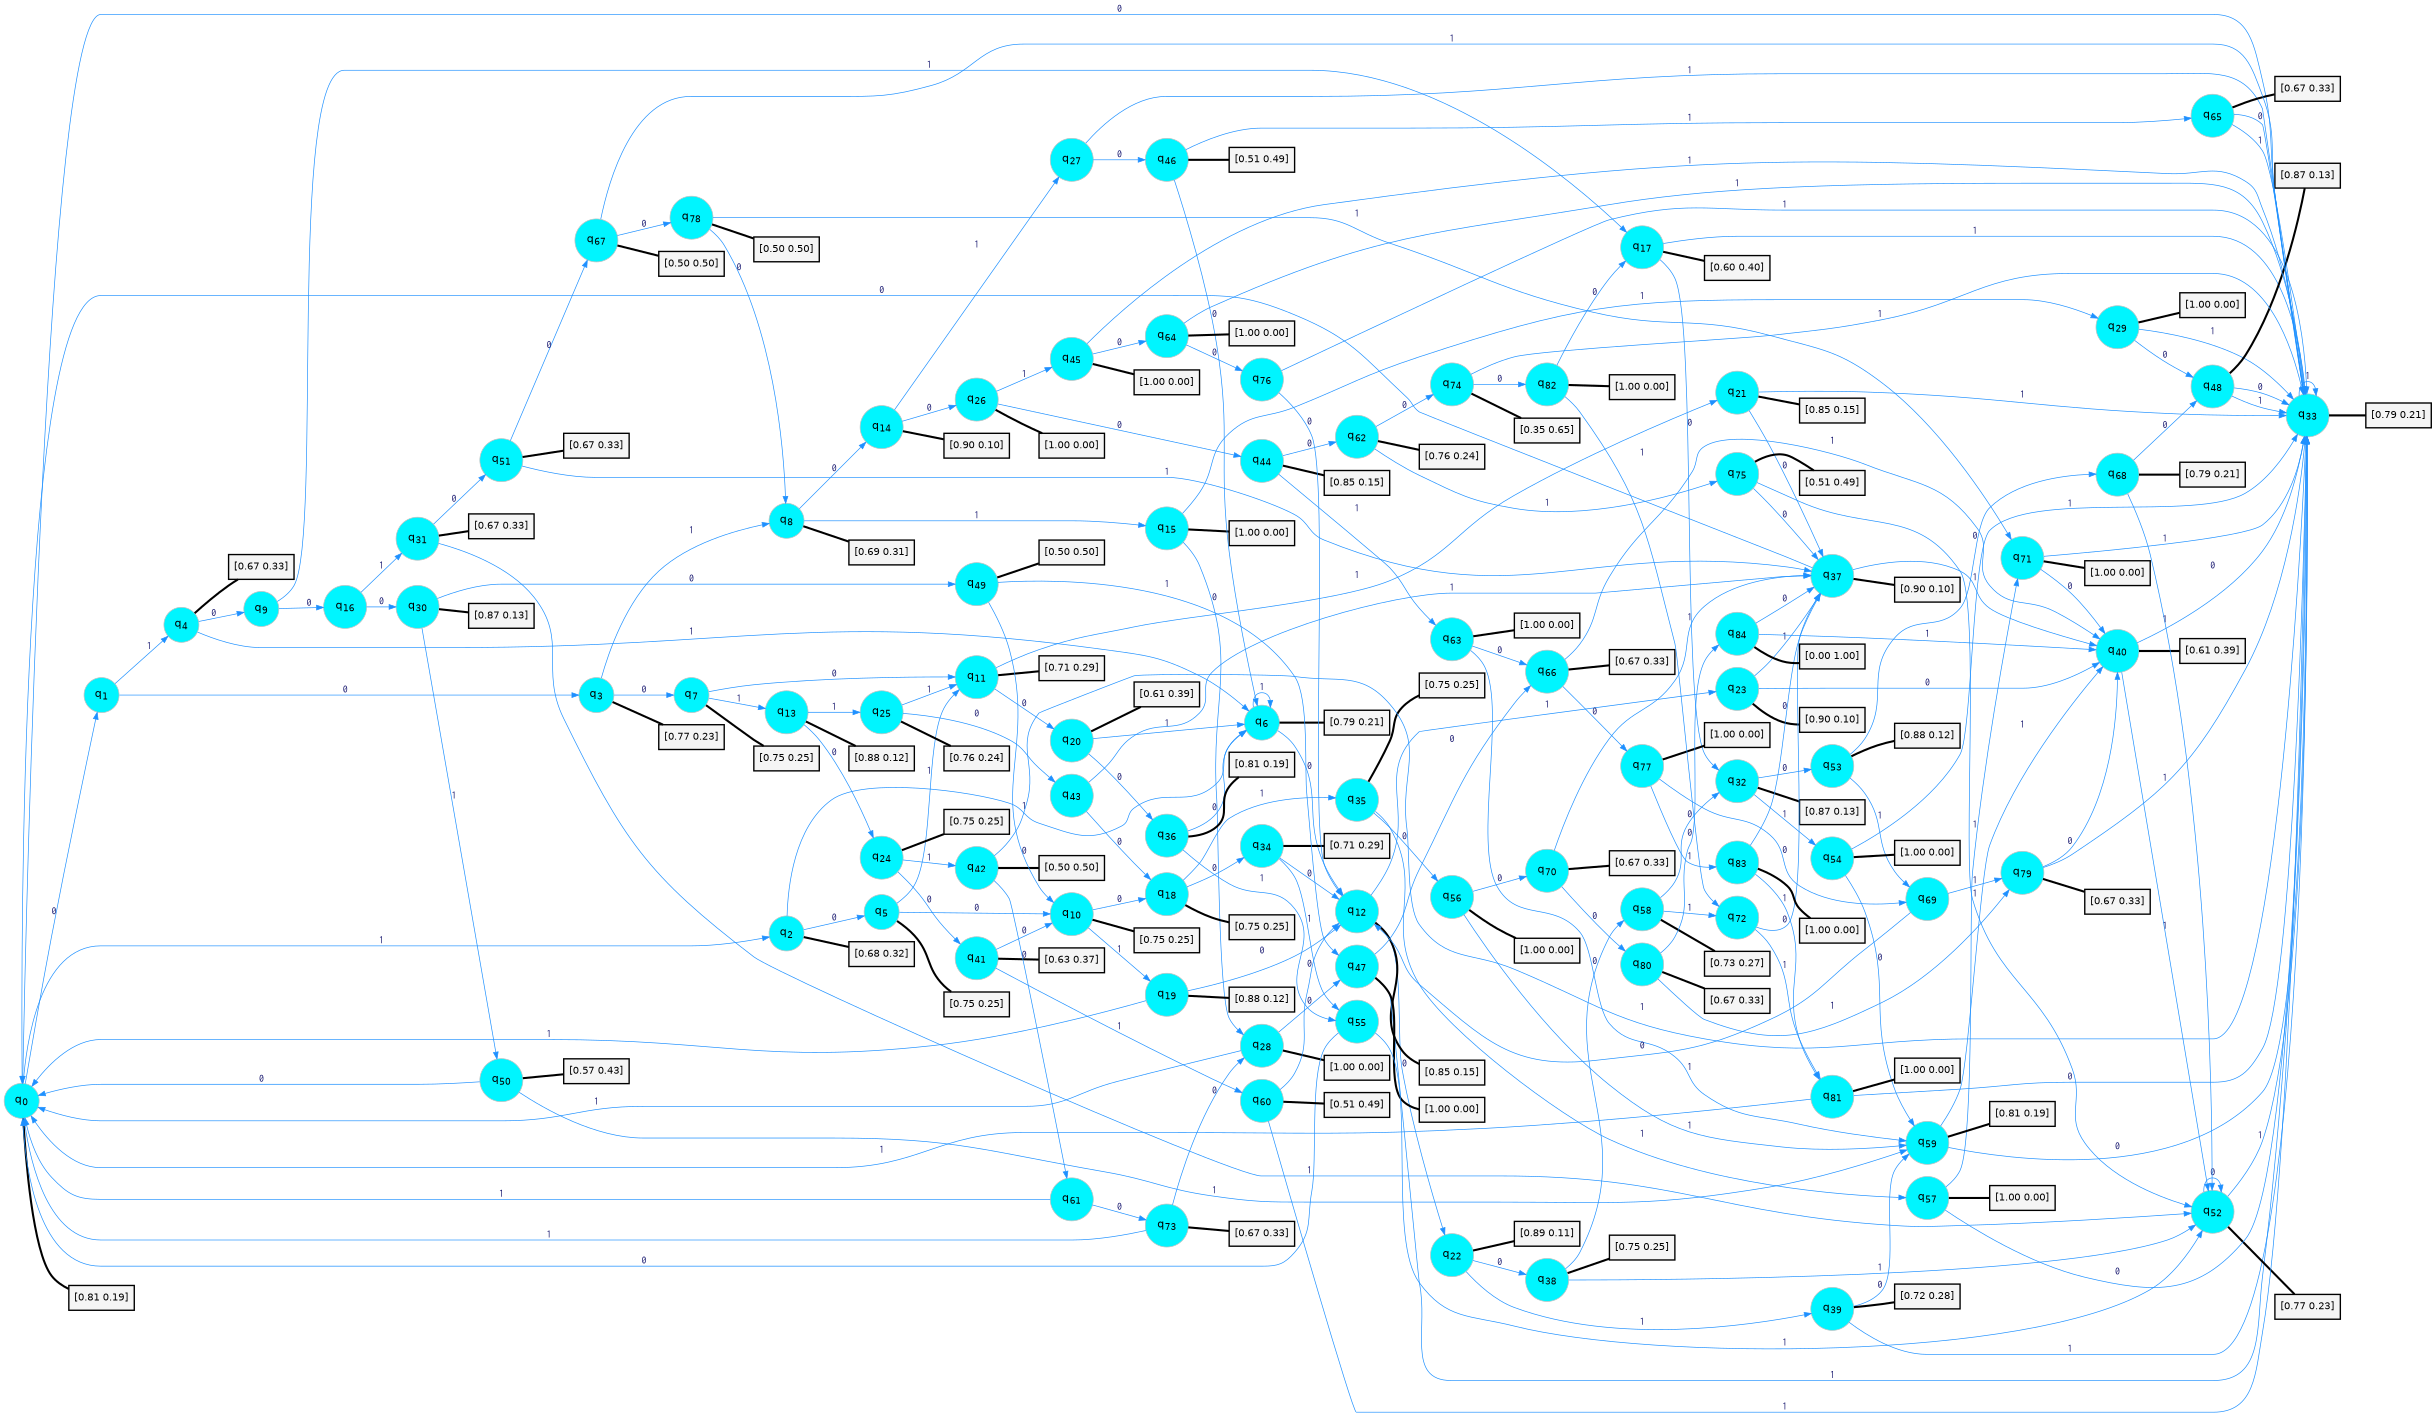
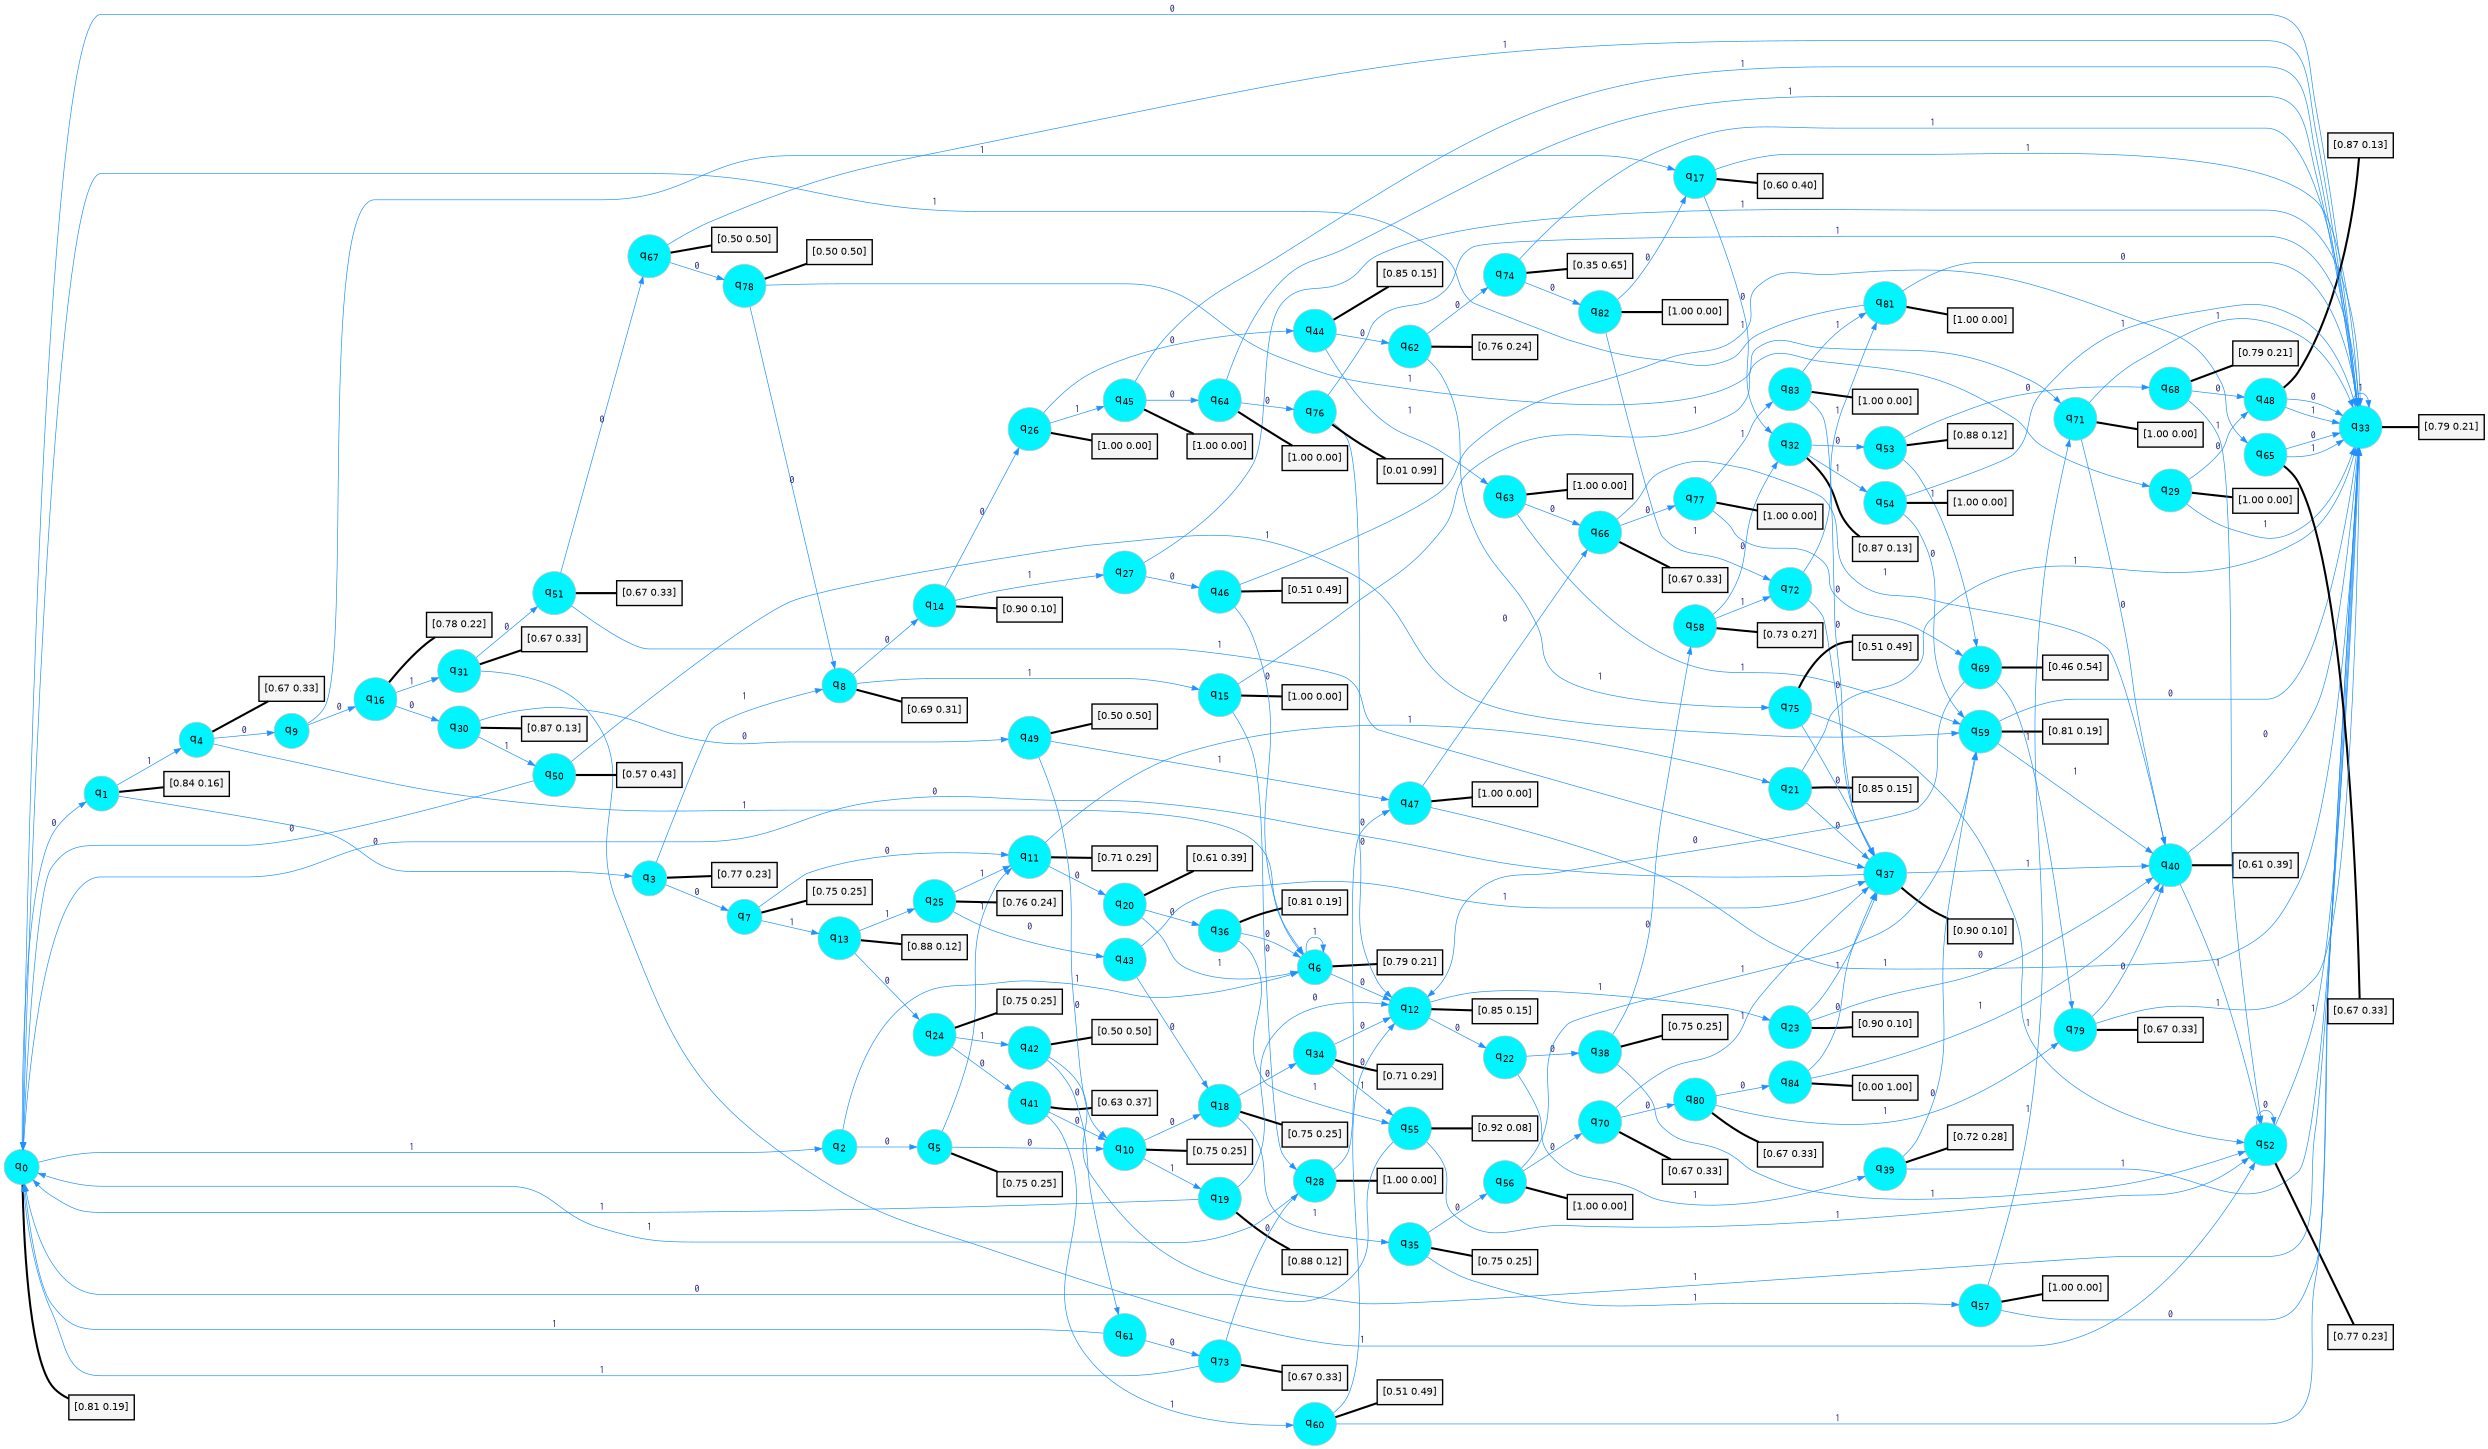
node "[0.01 0.99]": added
node "[0.78 0.22]": added
node "[0.46 0.54]": added
node "[0.84 0.16]": added
node "[0.68 0.32]": removed
node "[0.92 0.08]": added
node "[0.89 0.11]": removed
